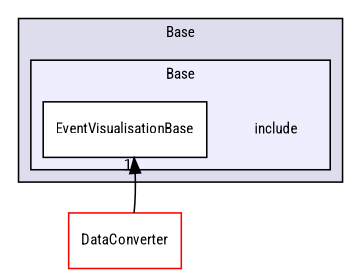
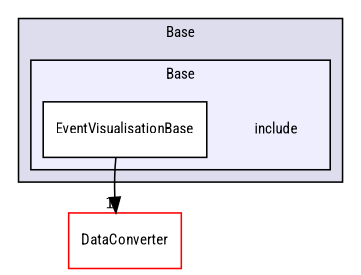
edge "DataConverter" -> "EventVisualisationBase": reversed
